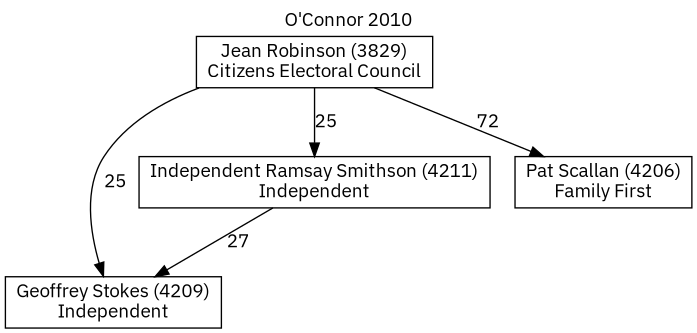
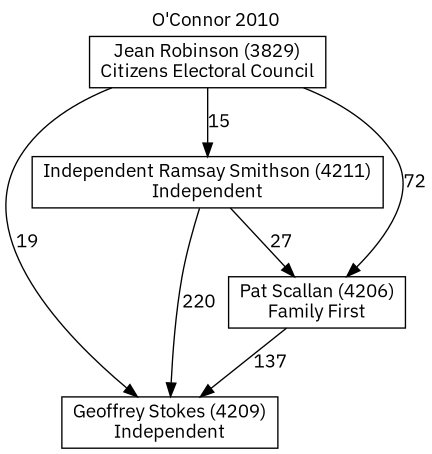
edge "Jean Robinson (3829) Citizens Electoral Council" -> "Independent Ramsay Smithson (4211) Independent": label "25" -> "15"
edge "Jean Robinson (3829) Citizens Electoral Council" -> "Geoffrey Stokes (4209) Independent": label "25" -> "19"
edge "Independent Ramsay Smithson (4211) Independent" -> "Pat Scallan (4206) Family First": added, label "27"
edge "Independent Ramsay Smithson (4211) Independent" -> "Geoffrey Stokes (4209) Independent": label "27" -> "220"
edge "Pat Scallan (4206) Family First" -> "Geoffrey Stokes (4209) Independent": added, label "137"
